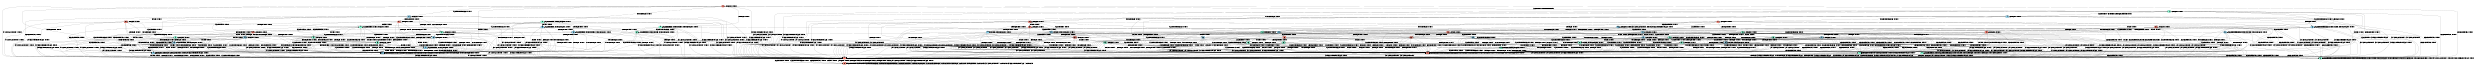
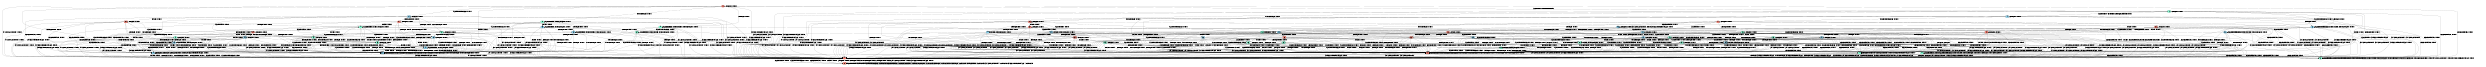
edge "s40" -> "s29": now "s40" -> "s9"
edge "s12" -> "s14": label "CHANGE_CIPHER_SPEC / TIMEOUT" -> "APPLICATION / APPLICATION"
edge "s20" -> "s9": added, label "CHANGE_CIPHER_SPEC / TIMEOUT"
